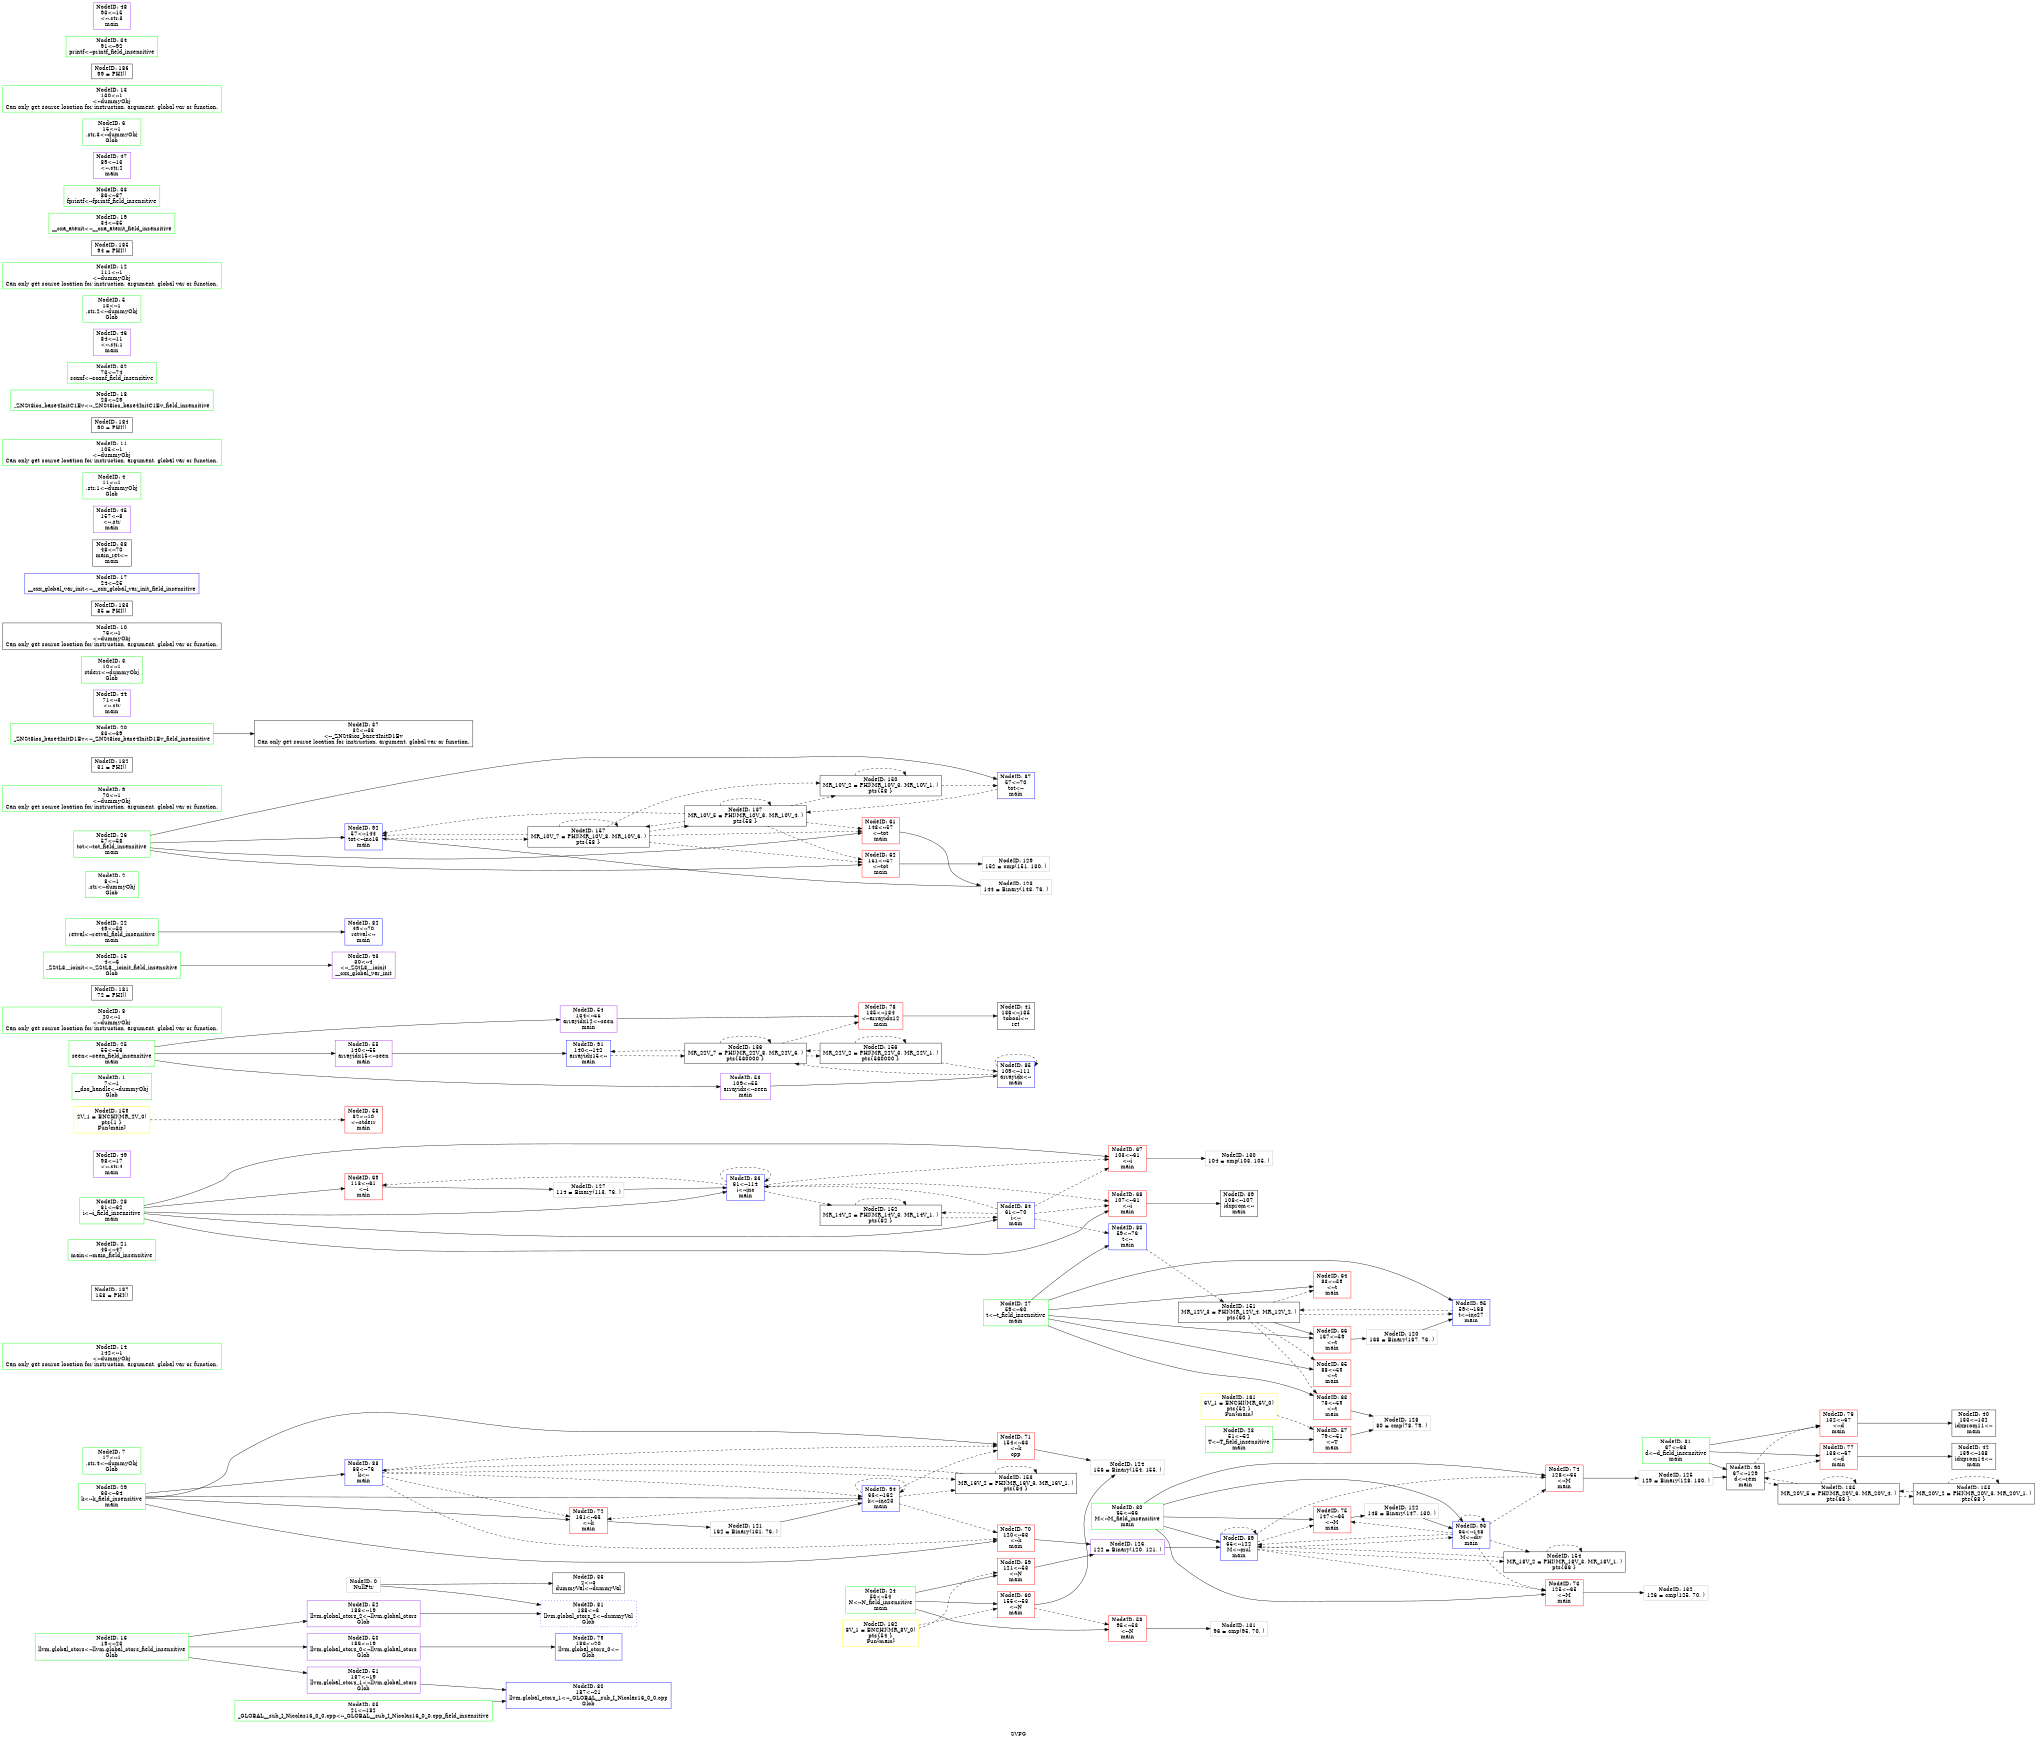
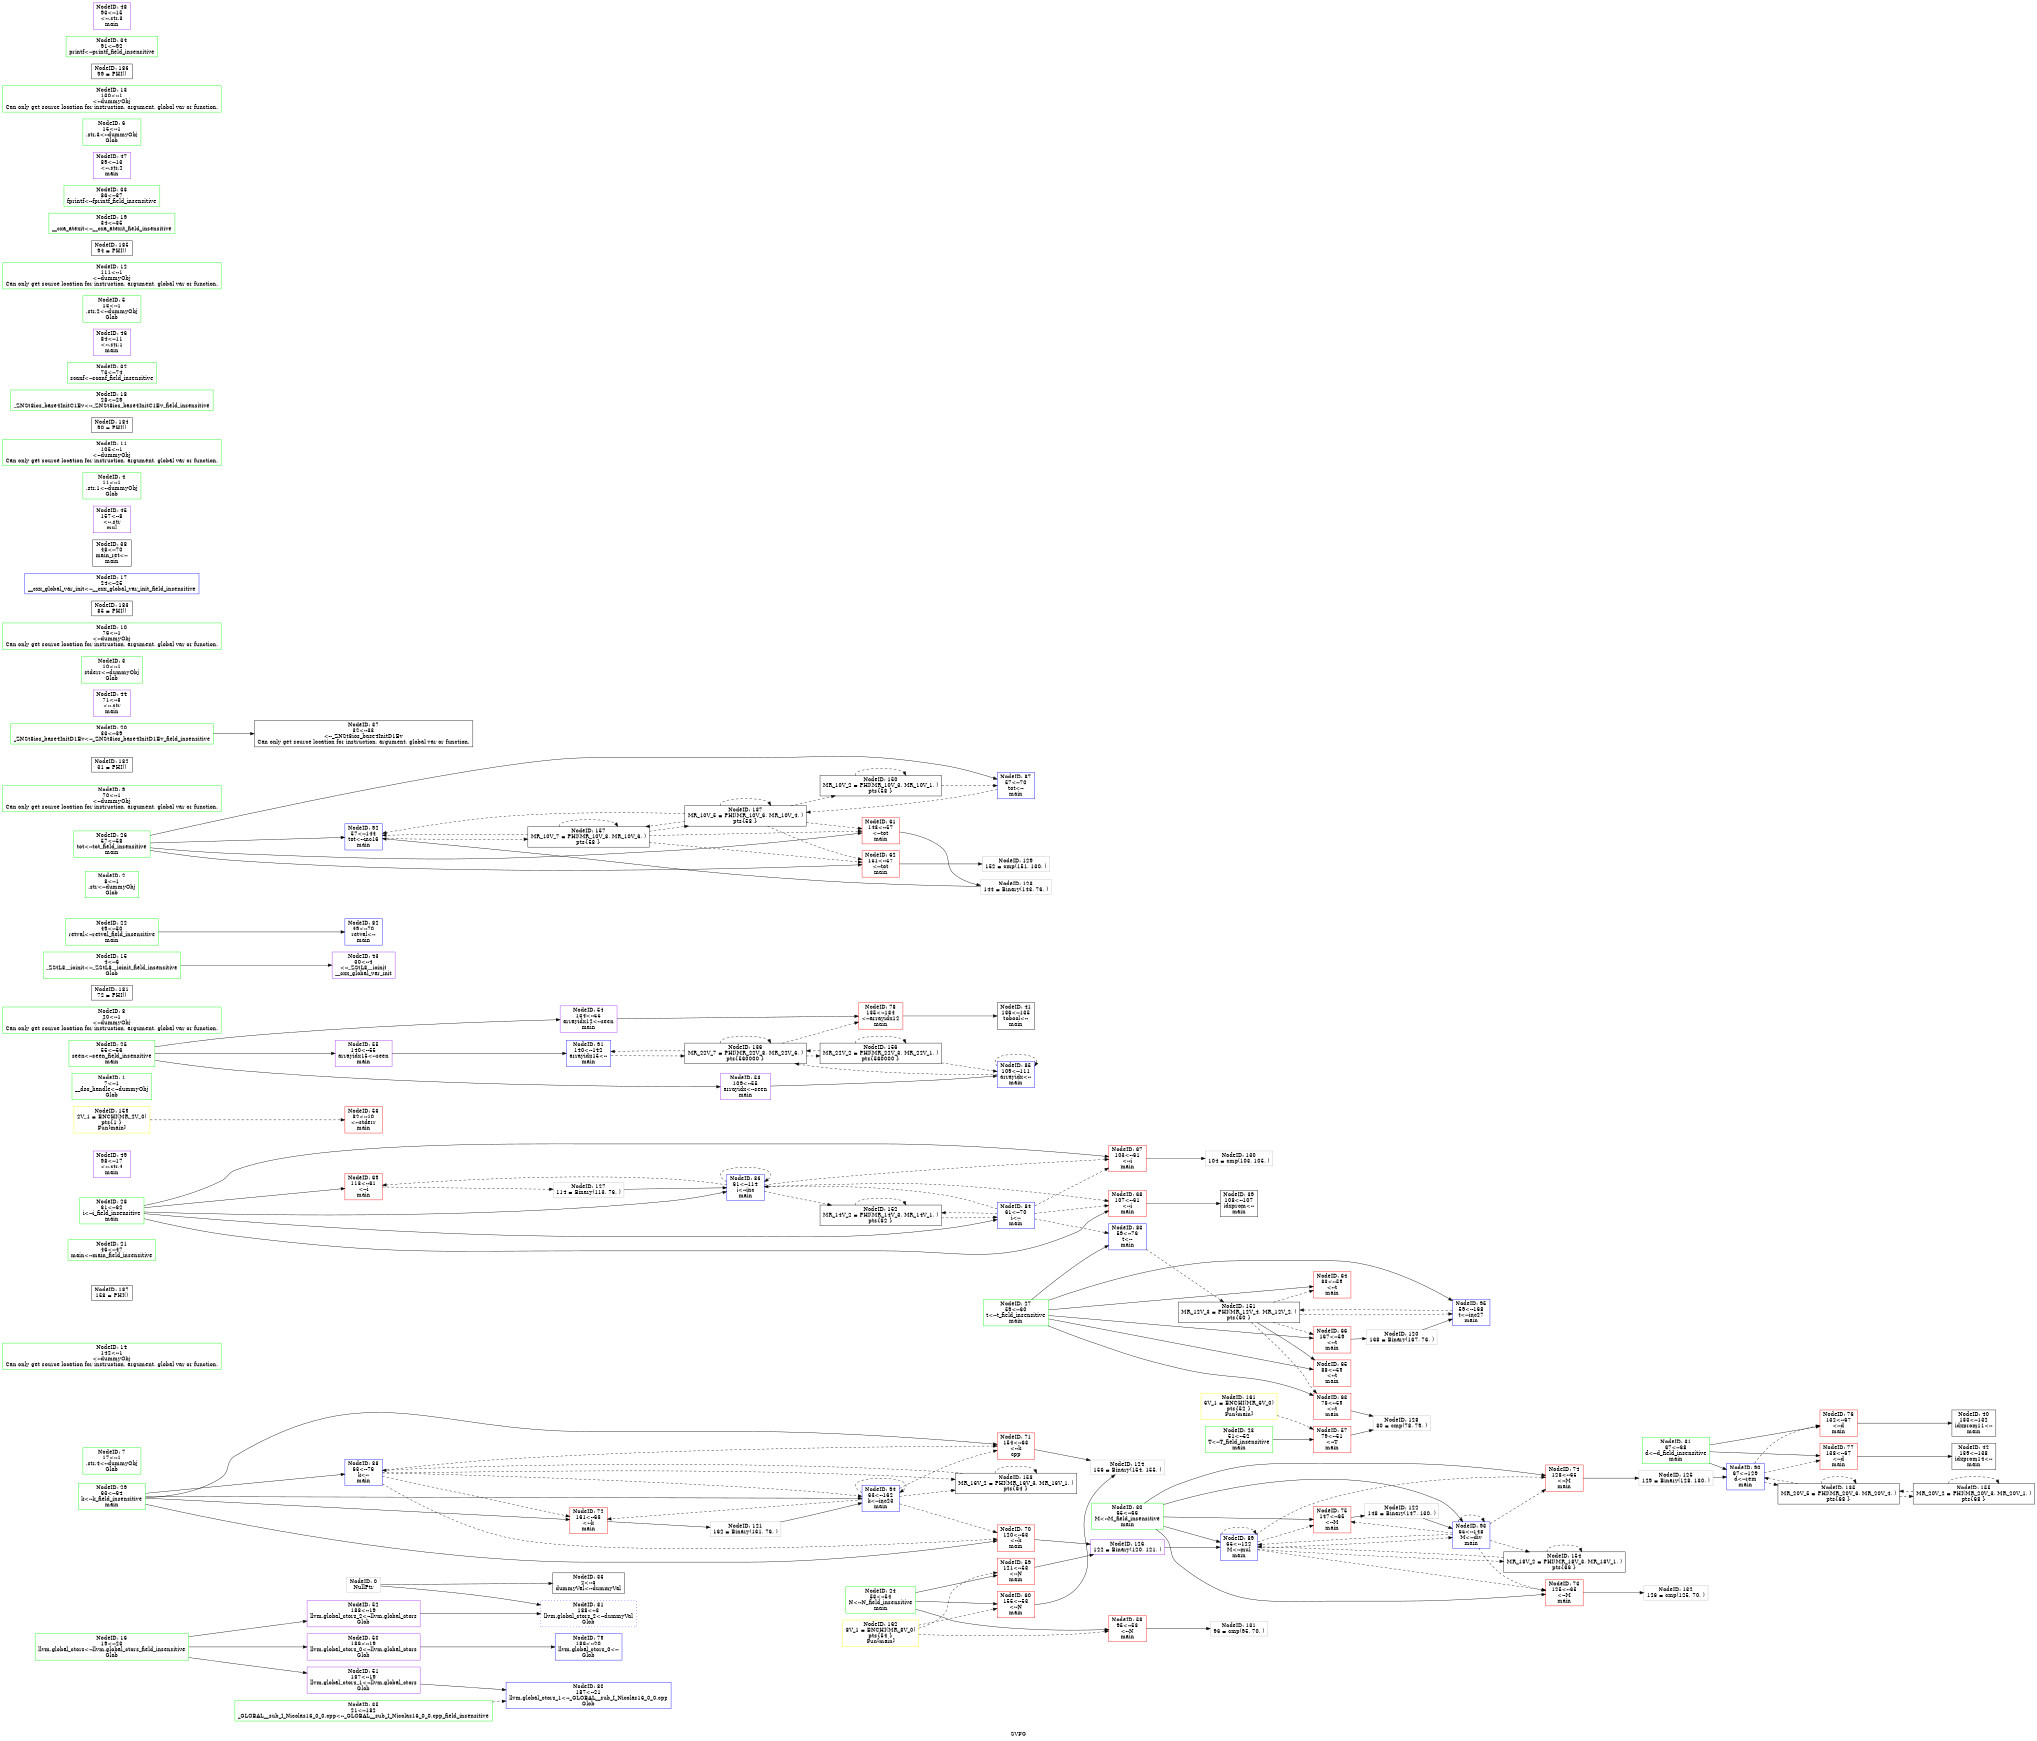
node "NodeID: 45": text "main" -> "mul"
node "NodeID: 10": color black -> green
edge "NodeID: 157" -> "NodeID: 150": removed
node "NodeID: 41": text "ret" -> "main"
edge "NodeID: 69" -> "NodeID: 127": style solid -> dashed
edge "NodeID: 151" -> "NodeID: 66": style solid -> dashed
edge "NodeID: 151" -> "NodeID: 65": style dashed -> solid
node "NodeID: 90": color black -> blue
edge "NodeID: 60" -> "NodeID: 58": now "NodeID: 162" -> "NodeID: 58"
edge "NodeID: 35" -> "NodeID: 80": style solid -> dashed
